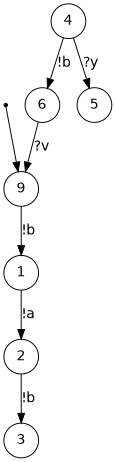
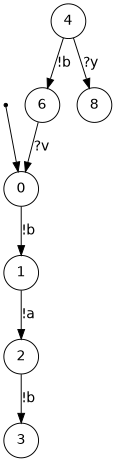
node "5": label "5" -> "8"
node "9": label "9" -> "0"
